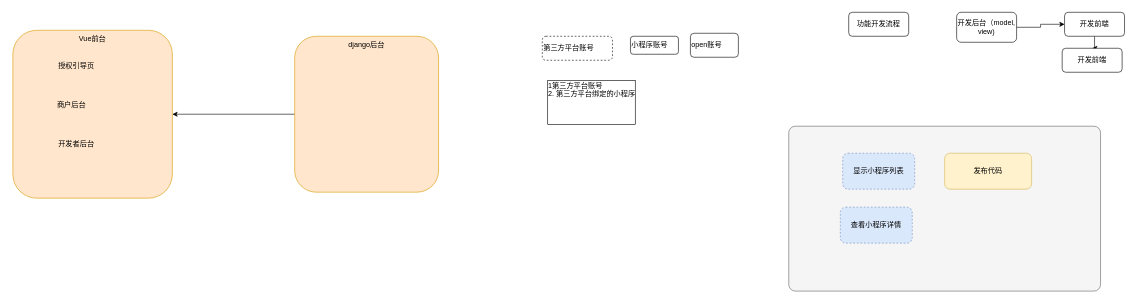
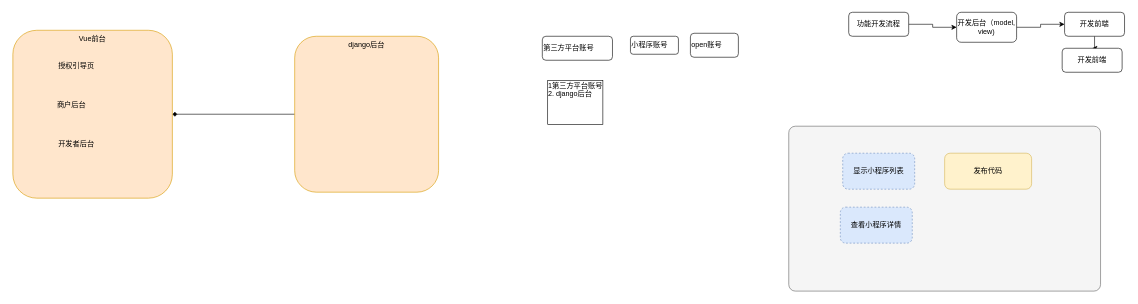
edge "功能开发流程" -> "开发后台（model, view)": added
node "第三方平台账号": style dashed -> solid
node "1第三方平台账号 2. 第三方平台绑定的小程序": label "1第三方平台账号 2. 第三方平台绑定的小程序" -> "1第三方平台账号 2. django后台"
edge "django后台" -> "Vue前台": arrowhead classic -> diamond
